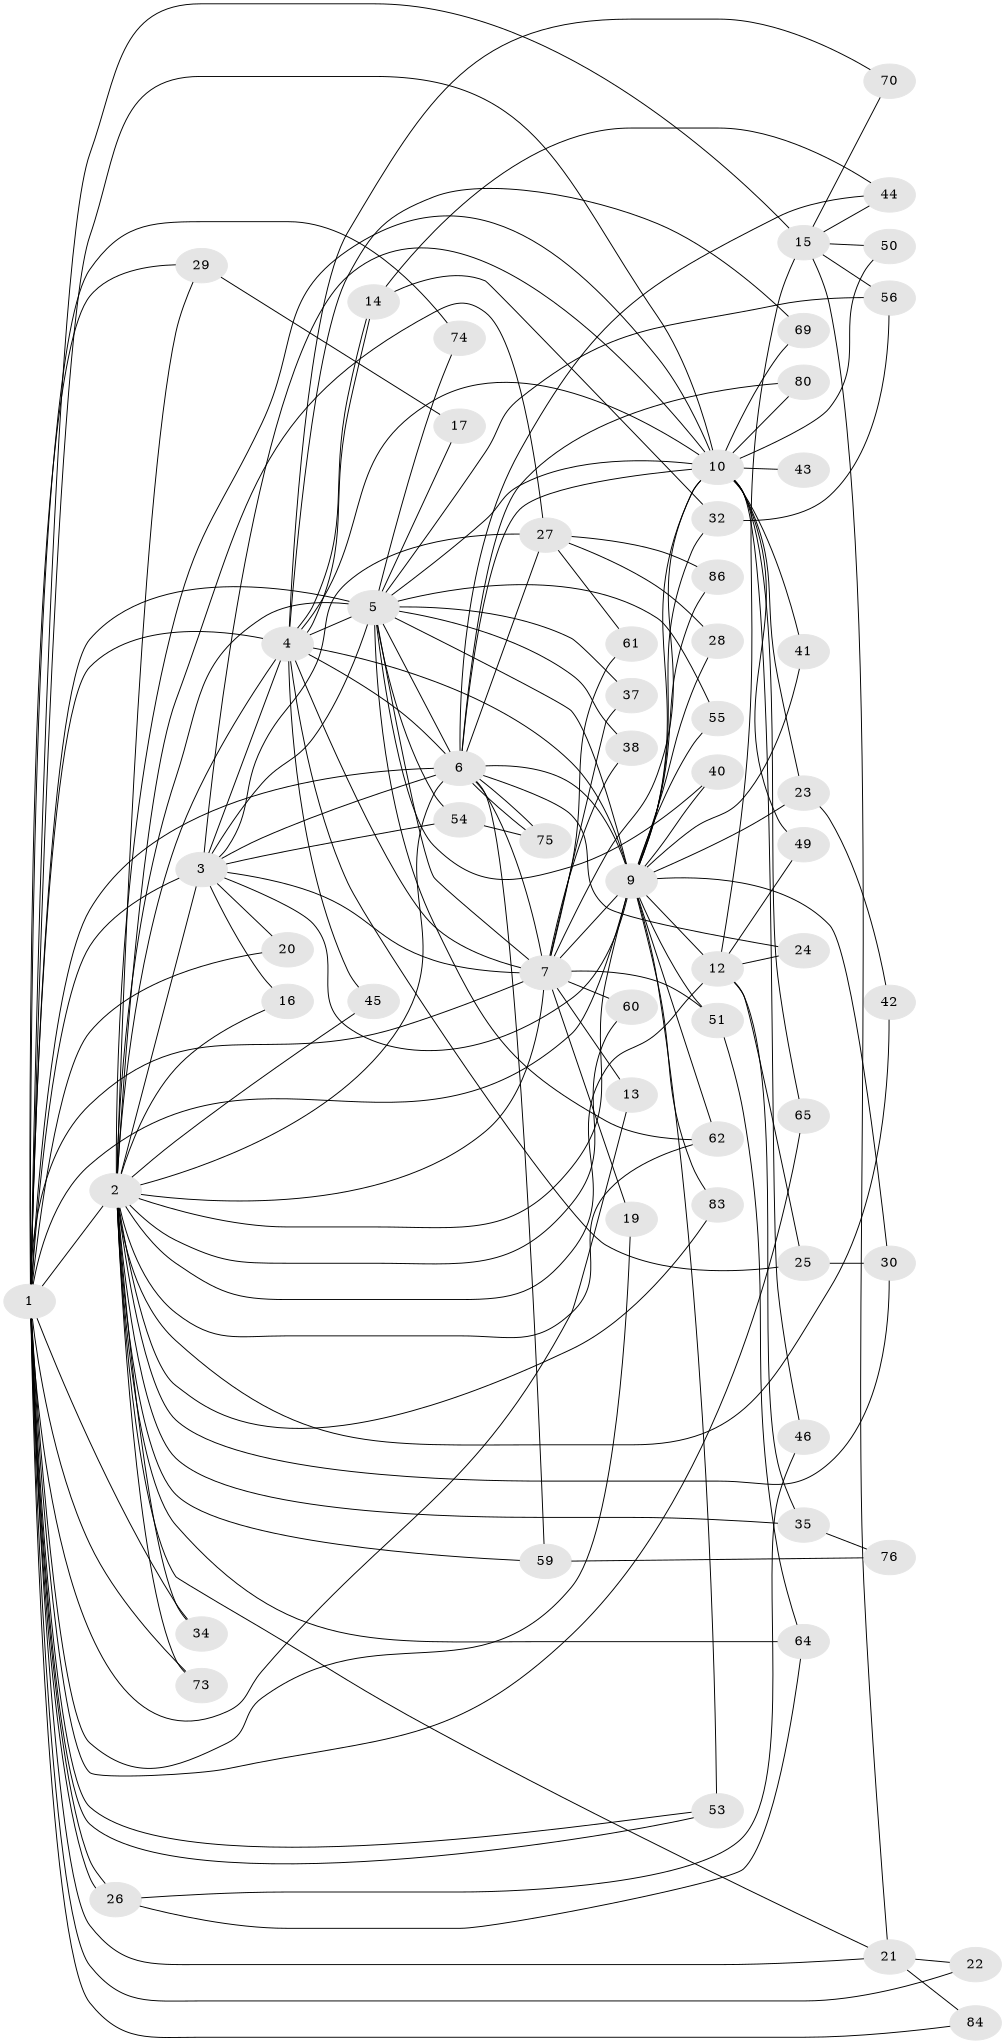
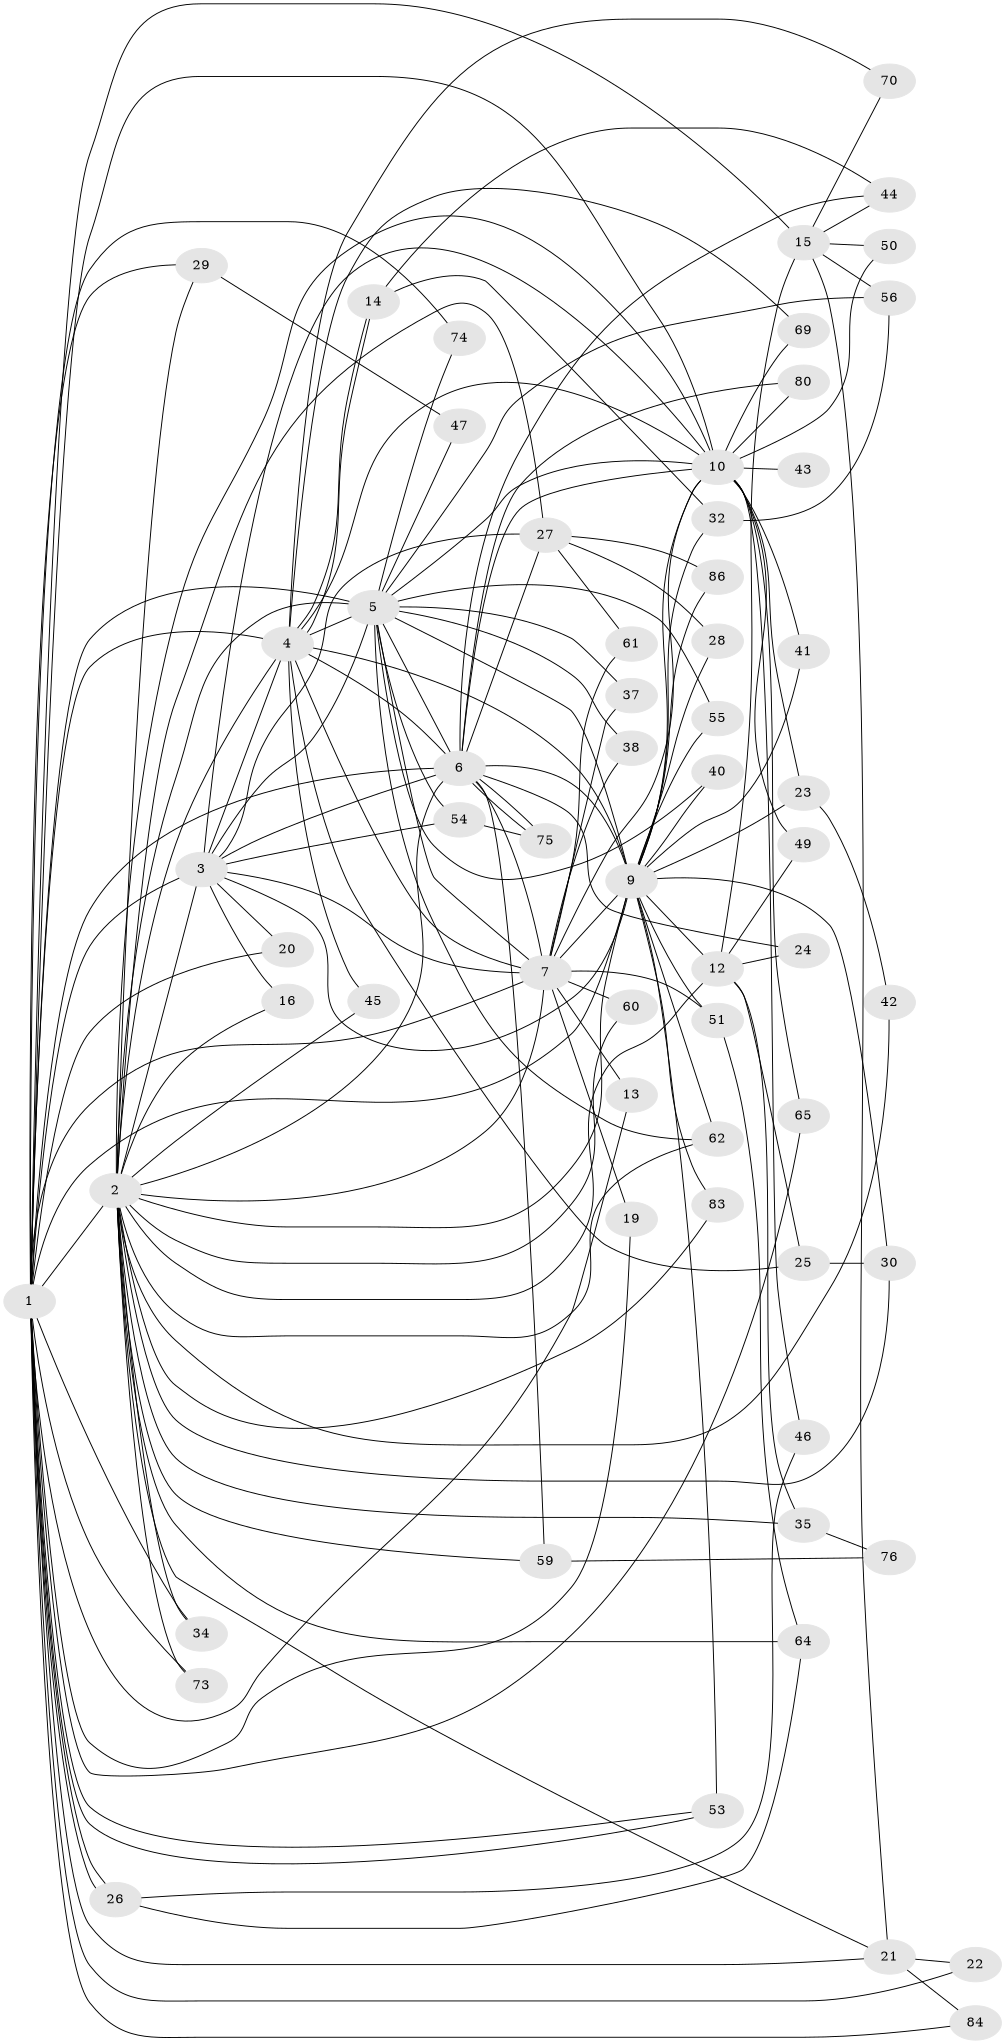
node "17": label "17" -> "47"
